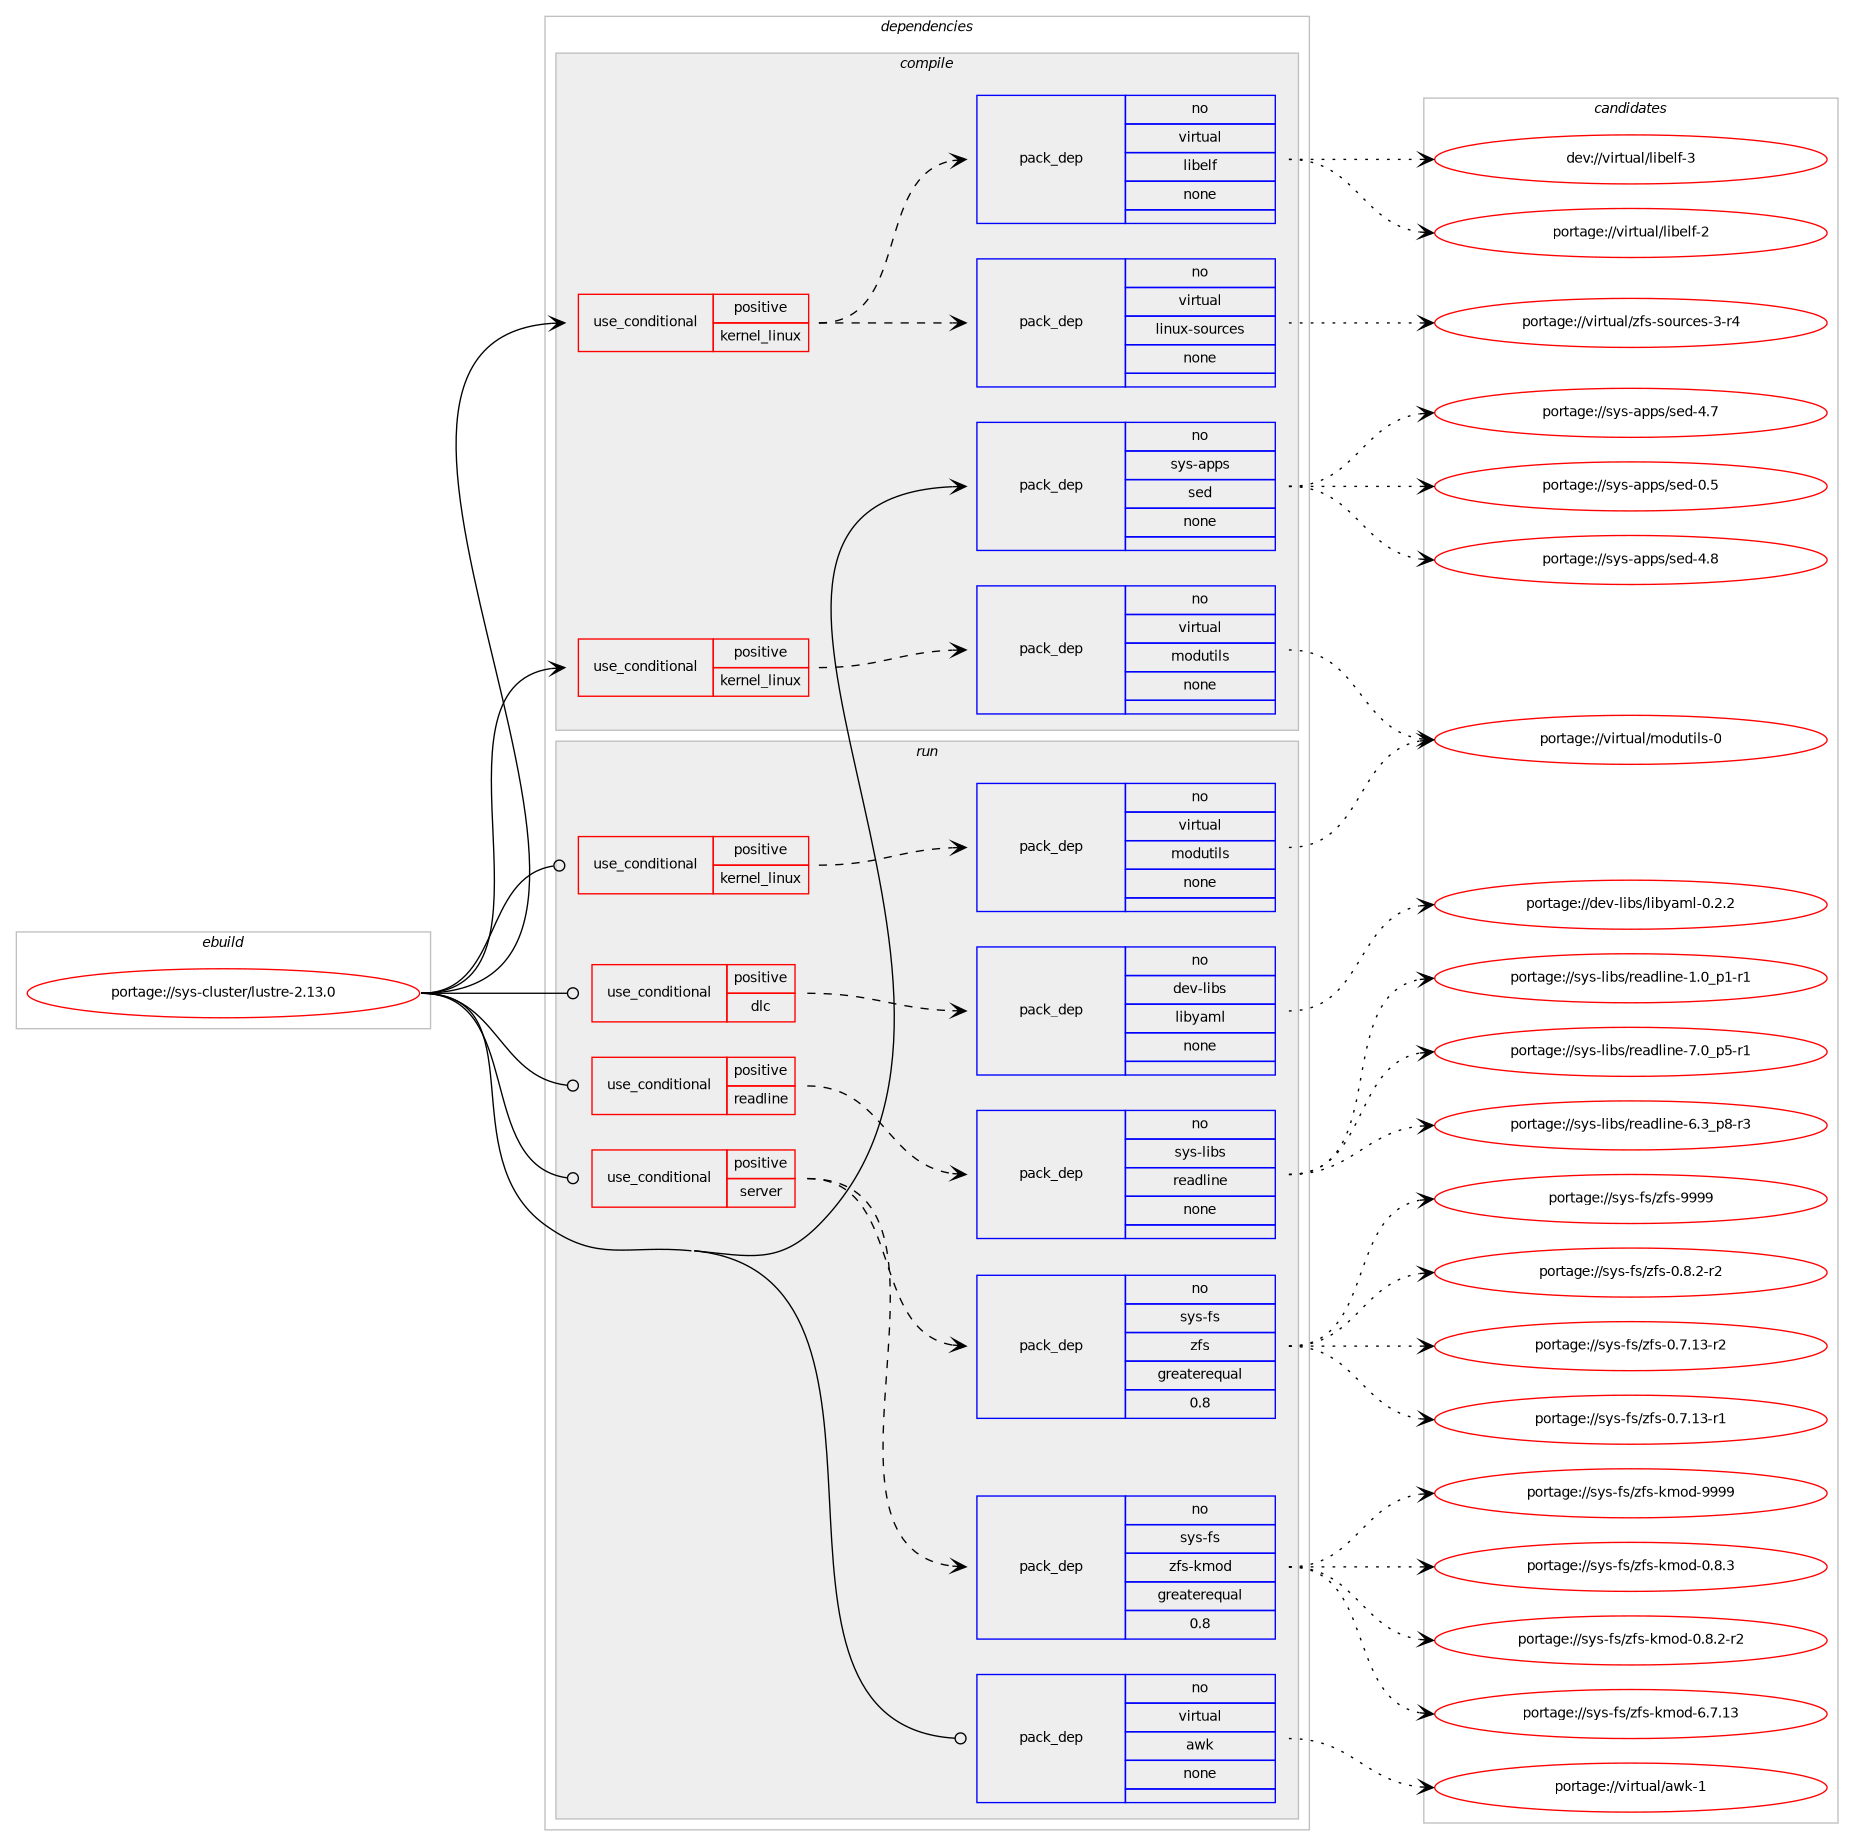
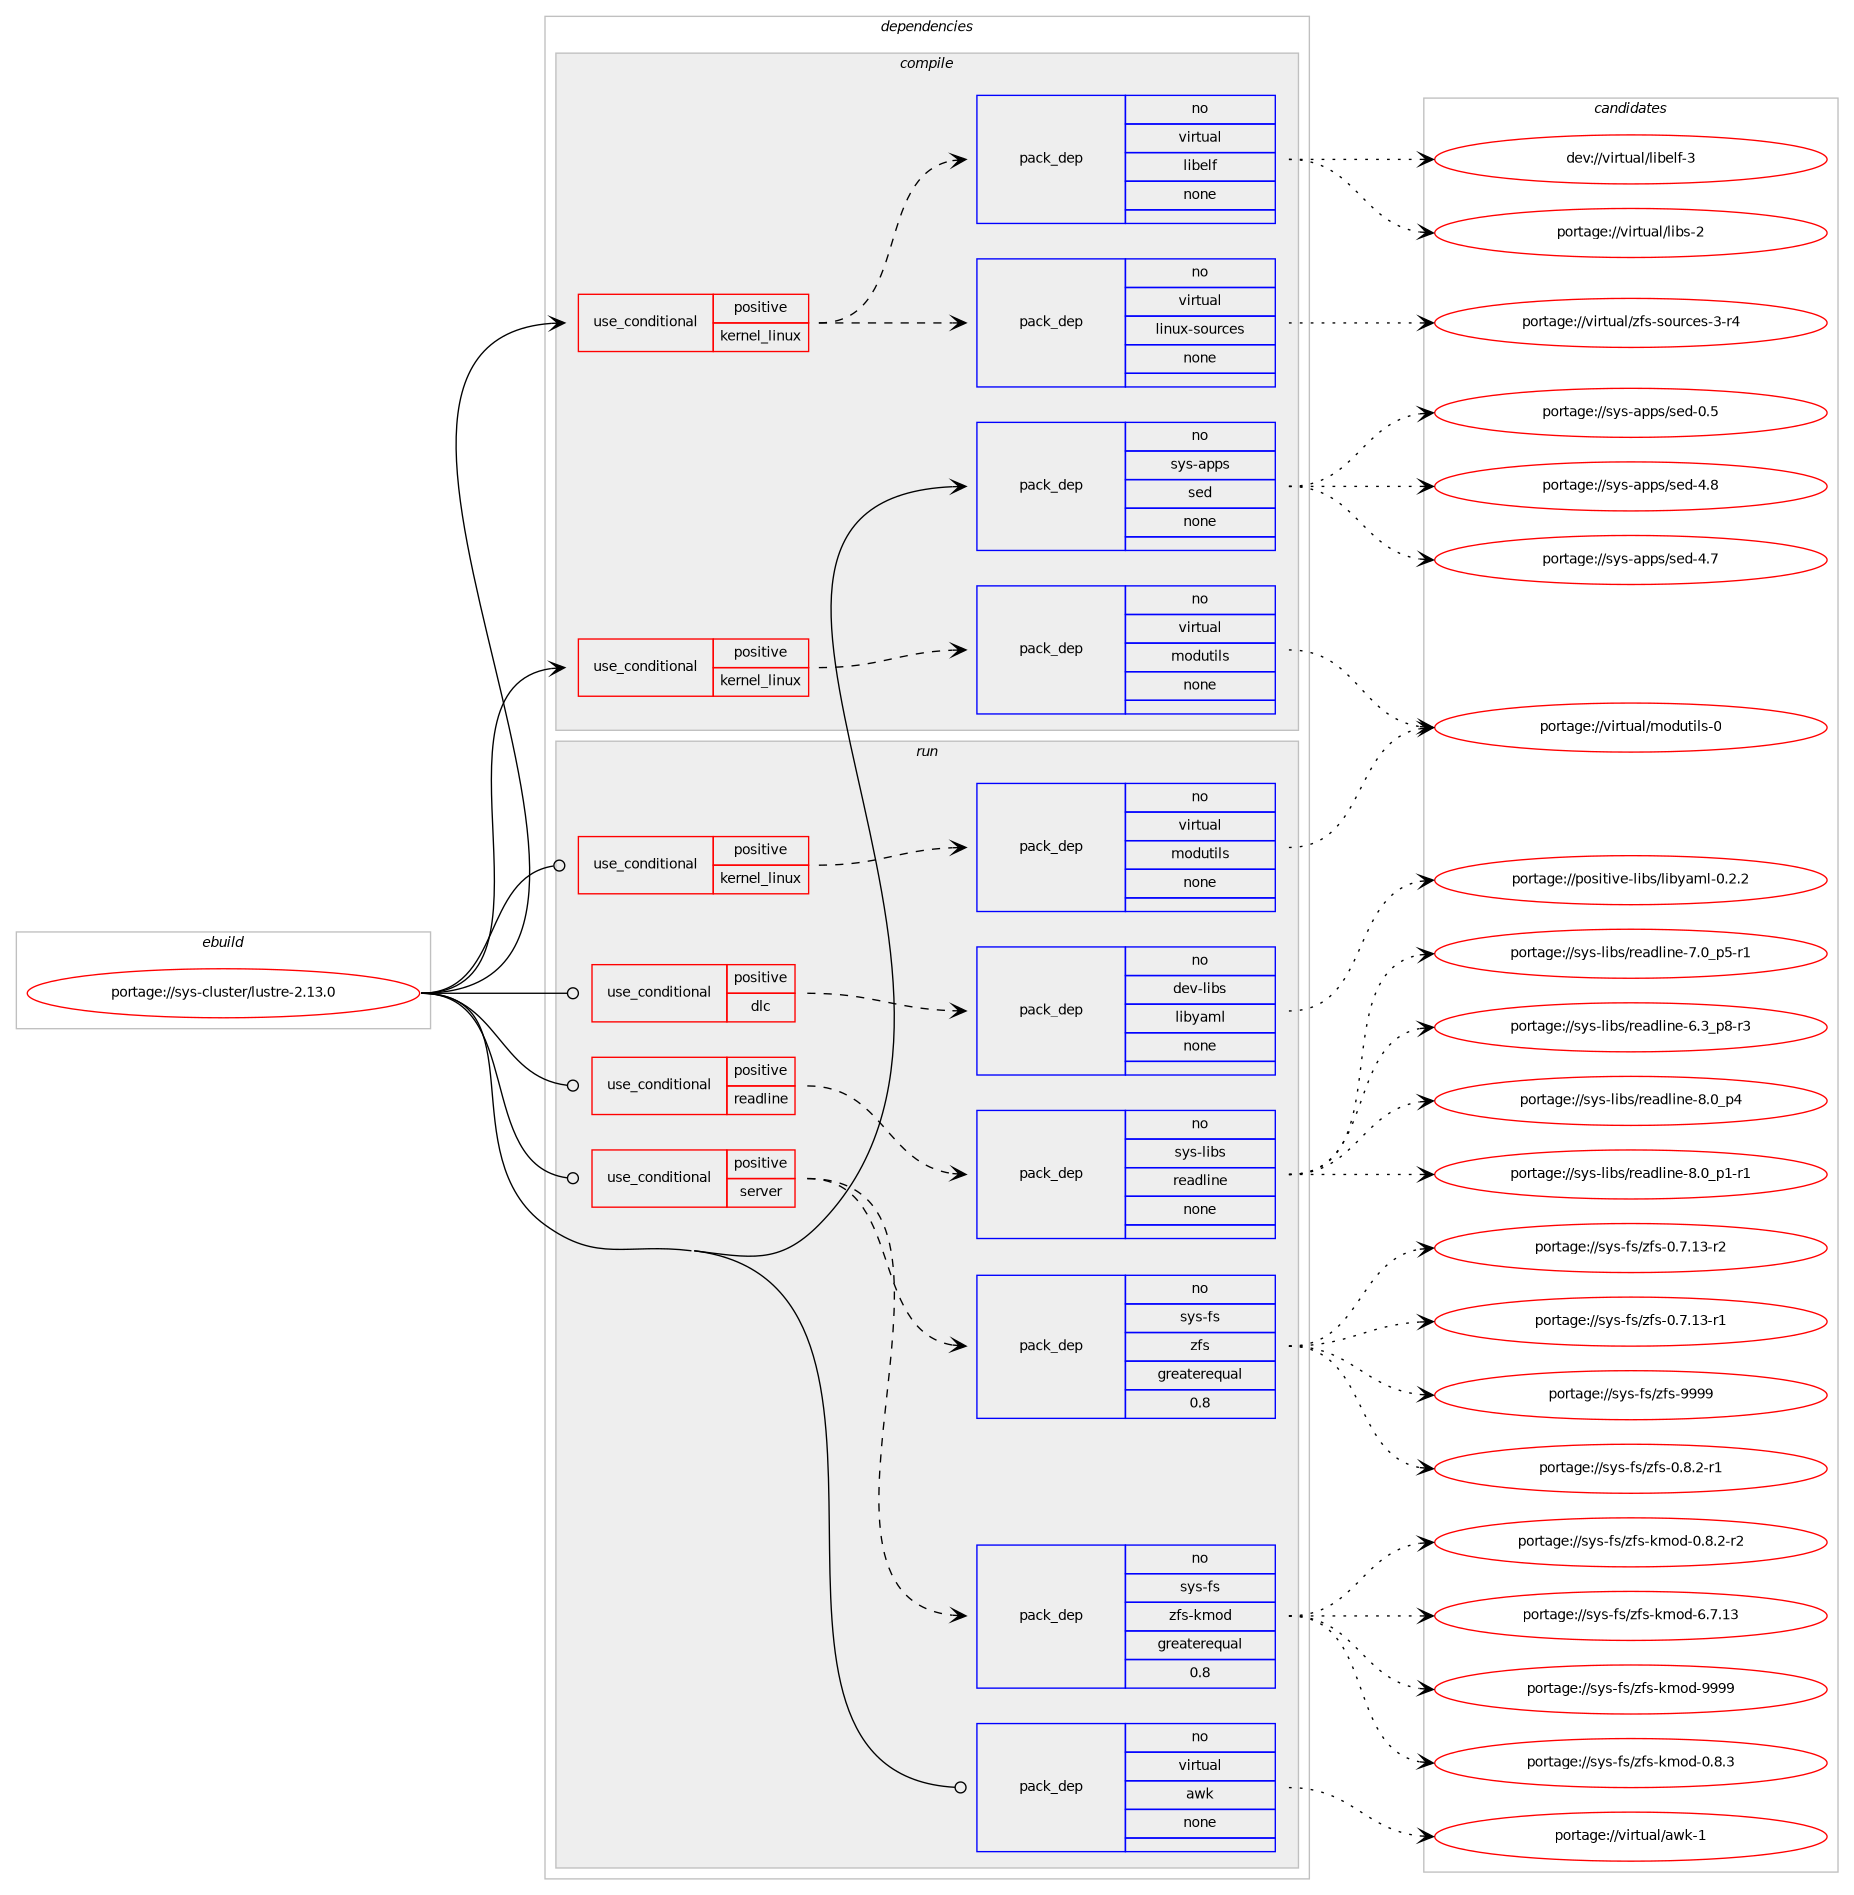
node "portage://virtual/libelf-2": label "portage://virtual/libelf-2" -> "portage://virtual/libs-2"
node "portage://dev-libs/libyaml-0.2.2": label "portage://dev-libs/libyaml-0.2.2" -> "portage://positive-libs/libyaml-0.2.2"
node "portage://sys-libs/readline-1.0_p1-r1": label "portage://sys-libs/readline-1.0_p1-r1" -> "portage://sys-libs/readline-8.0_p1-r1"
node "portage://sys-libs/readline-8.0_p4": added
node "portage://sys-fs/zfs-0.8.2-r2": label "portage://sys-fs/zfs-0.8.2-r2" -> "portage://sys-fs/zfs-0.8.2-r1"
